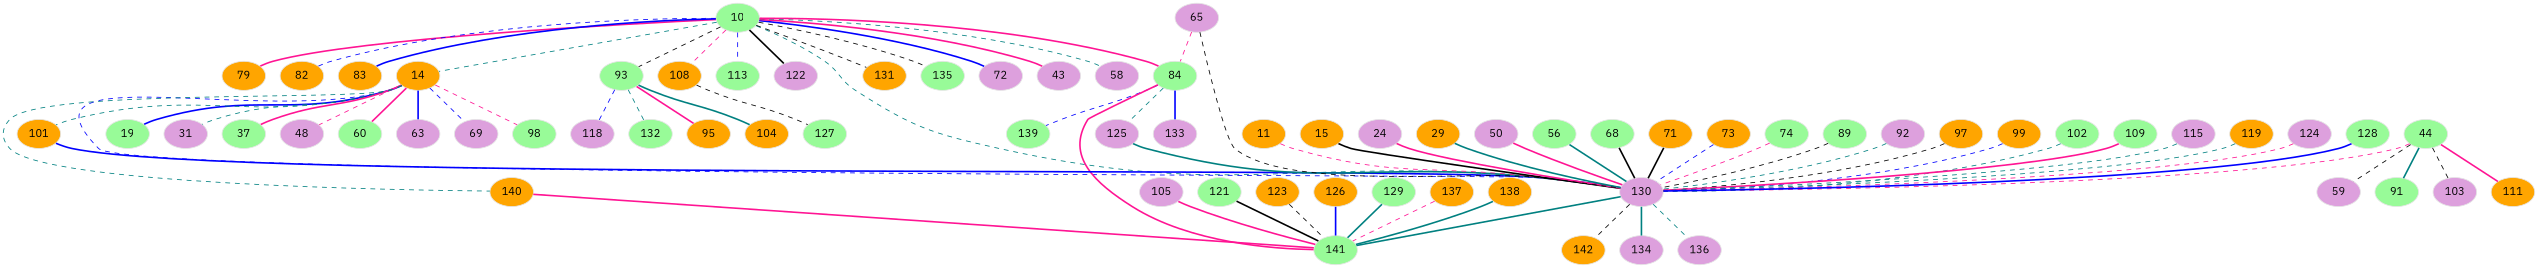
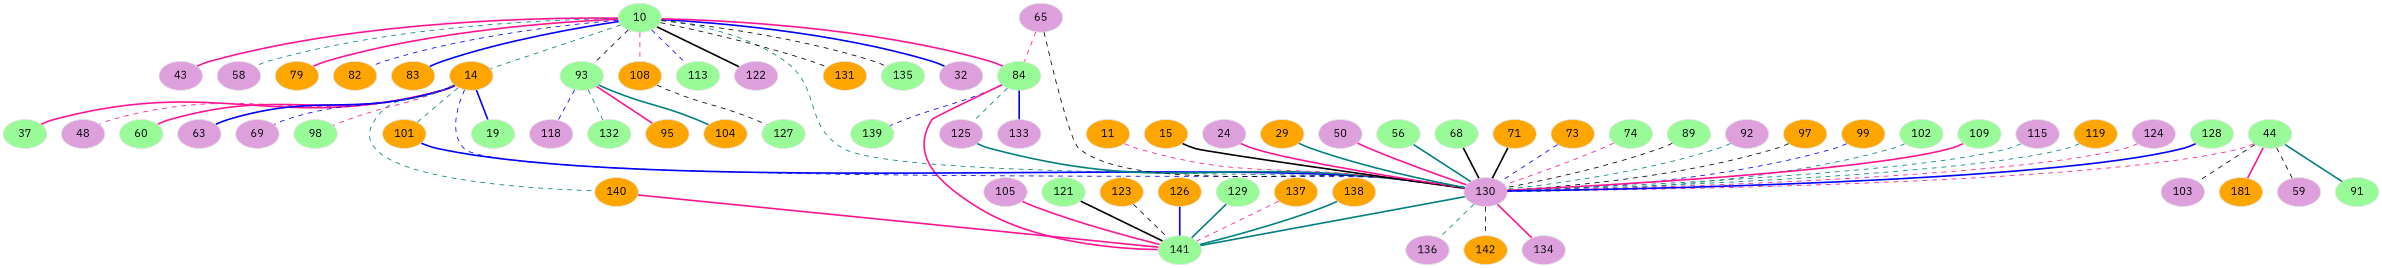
node "72": label "72" -> "32"
node "31": removed
node "111": label "111" -> "181"
edge "130" -- "134": color teal -> deeppink
